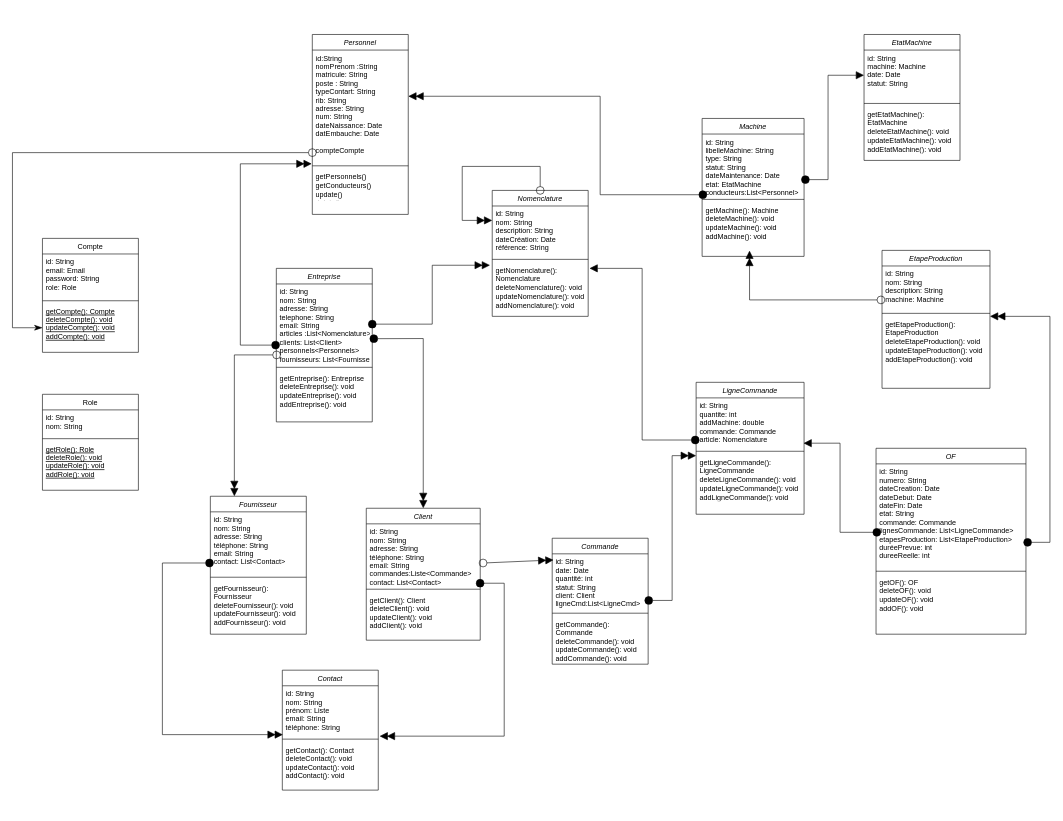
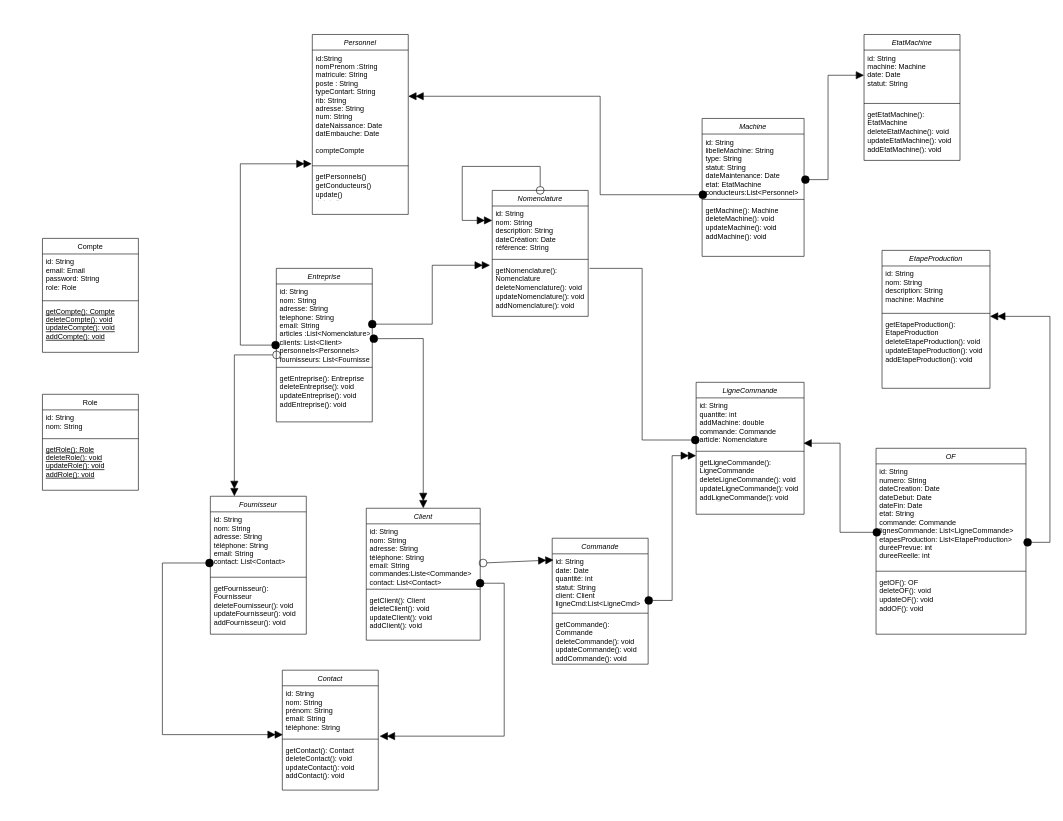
edge "compteCompte" -- "getCompte(): Compte deleteCompte(): void updateCompte(): void addCompte(): void": removed
edge "getNomenclature(): Nomenclature deleteNomenclature(): void updateNomenclature(): void addNomenclature(): void" -- "id: String quantite: int addMachine: double commande: Commande article: Nomenclature": arrowhead block -> none
edge "getMachine(): Machine deleteMachine(): void updateMachine(): void addMachine(): void" -- "id: String nom: String description: String machine: Machine": removed
node "id: String nom: String prénom: Liste email: String téléphone: String": label "id: String nom: String prénom: Liste email: String téléphone: String" -> "id: String nom: String prénom: String email: String téléphone: String"
